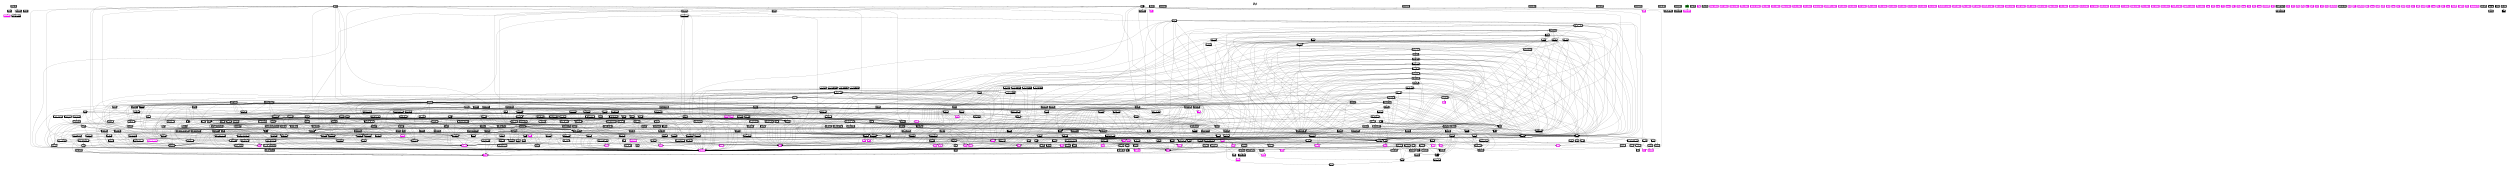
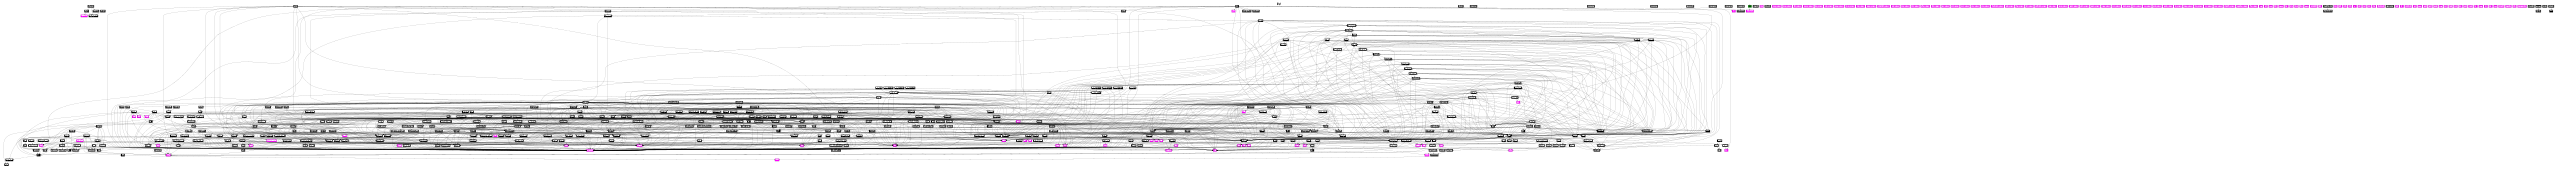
node "printf@@GLIBC_2.0": removed
node "memcpy": removed
node "mbuf_trim": removed
node "mg_next_comma_list_entry": added
node "mjs_is_alpha": fillcolor #ff00ff -> #000000
node "is_hex_digit": removed
